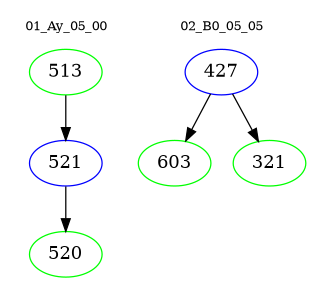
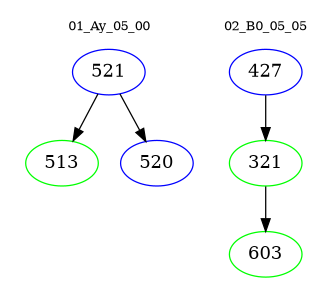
edge "513" -> "521": reversed
edge "427" -> "603": now "321" -> "603"
node "520": color green -> blue
